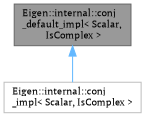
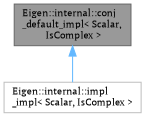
node "Eigen::internal::conj _impl< Scalar, IsComplex >": label "Eigen::internal::conj _impl< Scalar, IsComplex >" -> "Eigen::internal::impl _impl< Scalar, IsComplex >"
